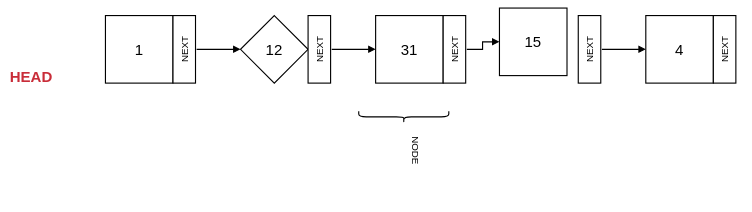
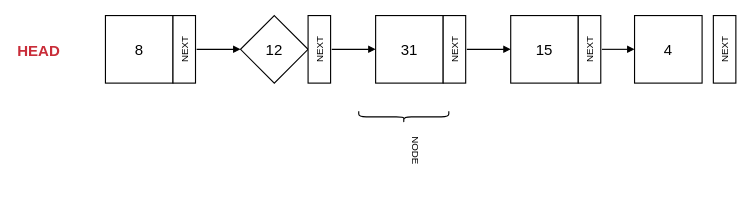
node "15": moved (533, 42) -> (544, 49)
node "1": label "1" -> "8"
node "4": moved (679, 49) -> (668, 49)
node "HEAD": moved (30, 76) -> (38, 50)
